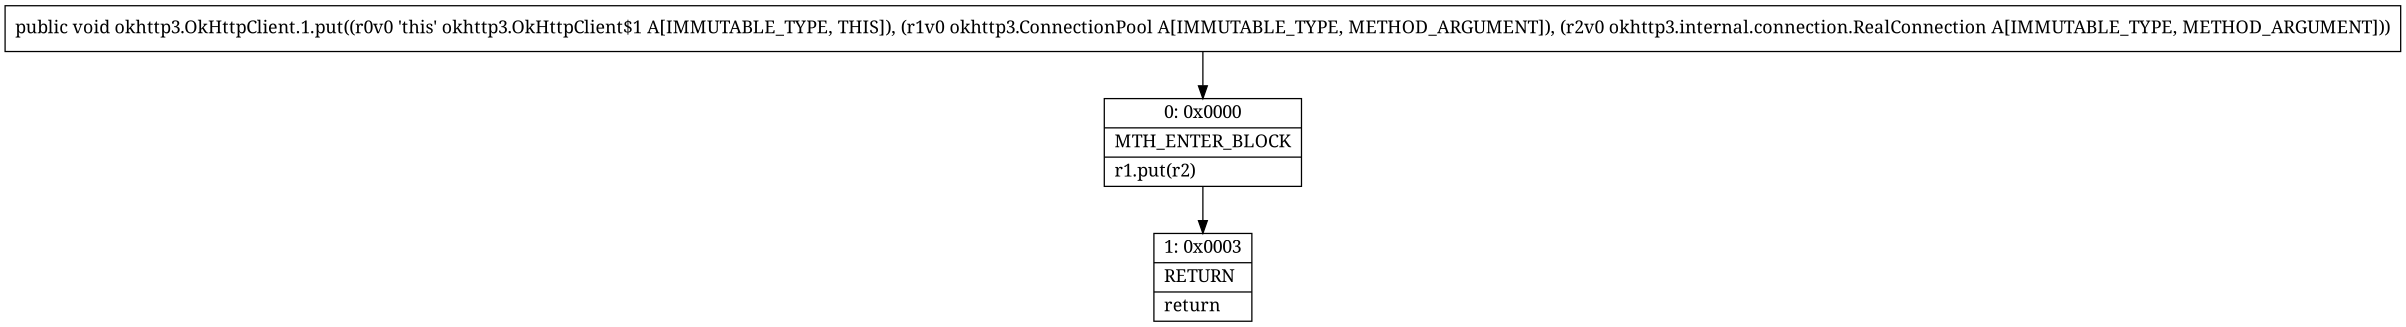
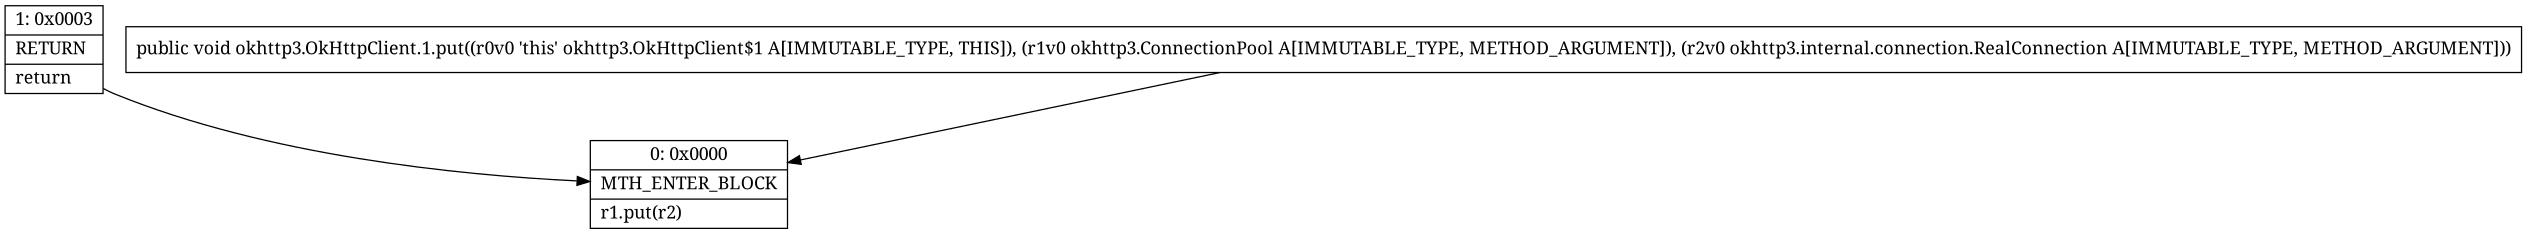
edge "0: 0x0000" -> "1: 0x0003": reversed
